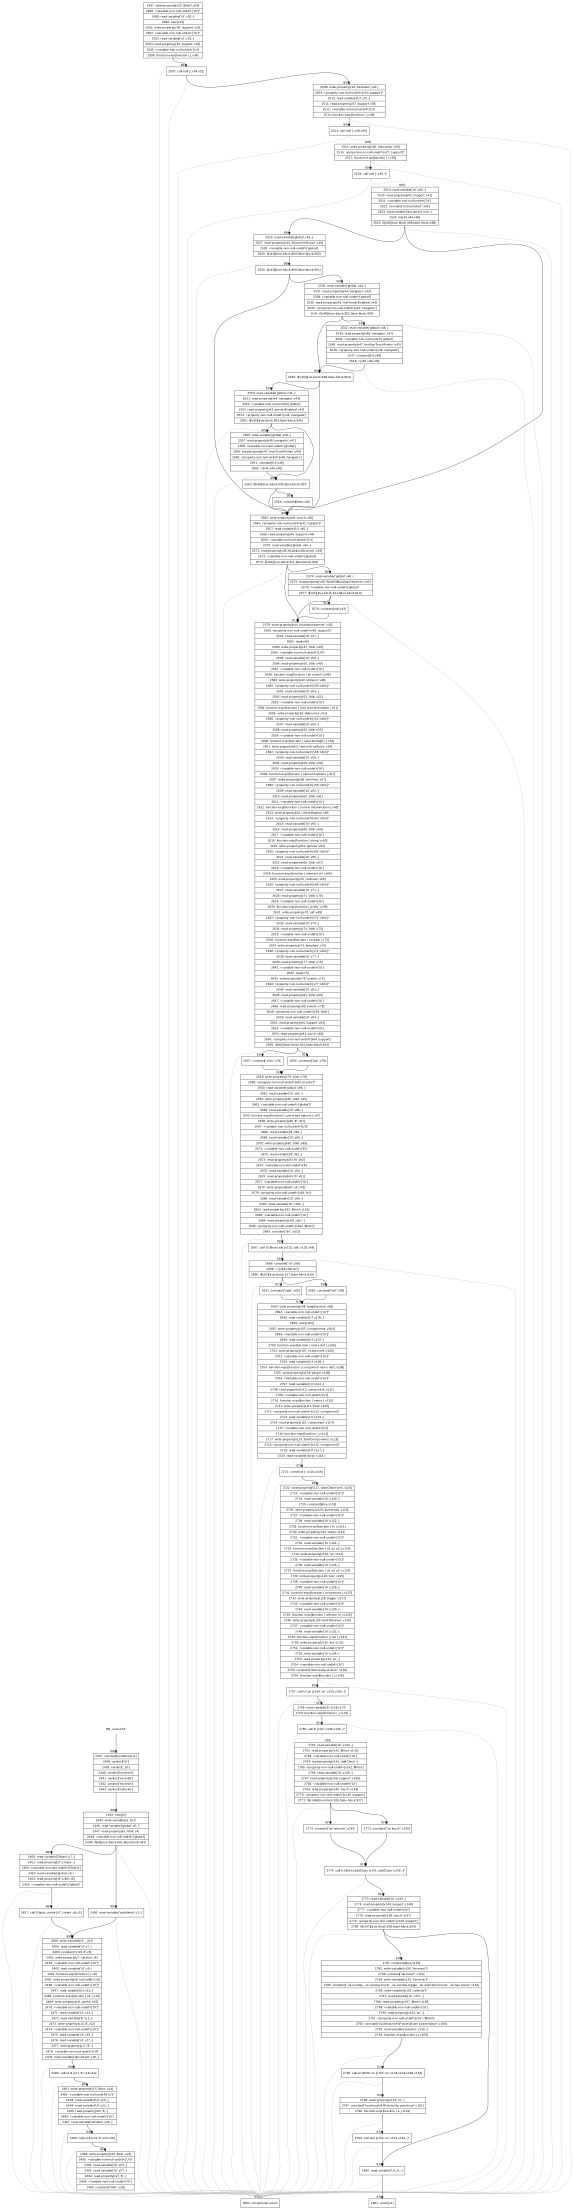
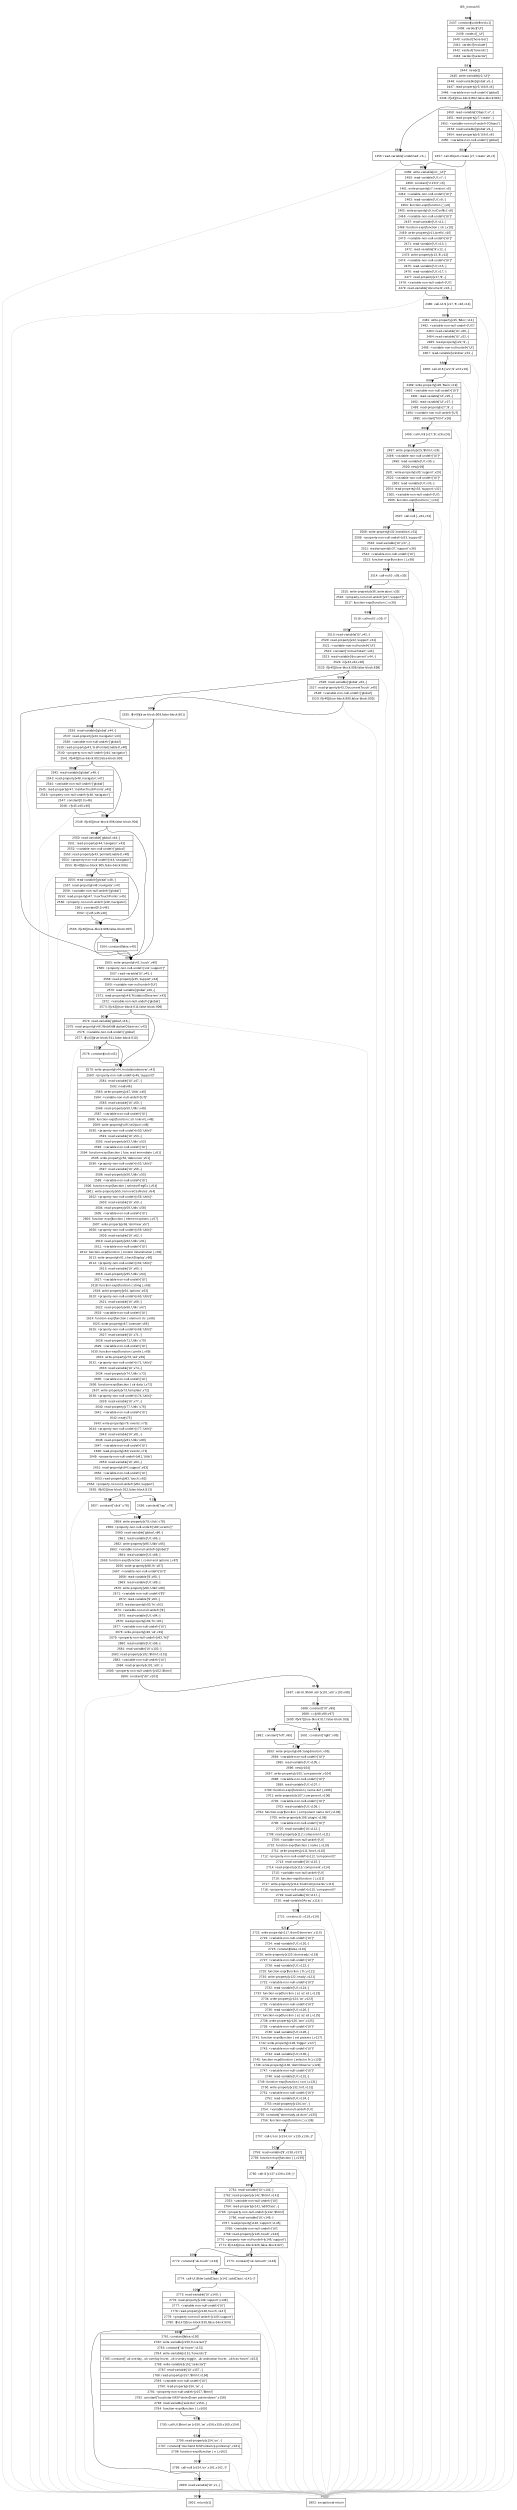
edge "2514: call-null [-,v38,v35]" -> "2515: write-property[v36,'animation',v35]": color gray -> black
edge "2518: call-null [-,v39,-]*" -> "2519: read-variable['UI',v42,-]": color gray -> black
node "2496: call-UI.$ [v27,'$',v28,v24]": added
edge "2760: call-$ [v137,v138,v139,-]*" -> "2761: read-variable['UI',v142,-]": color gray -> black
